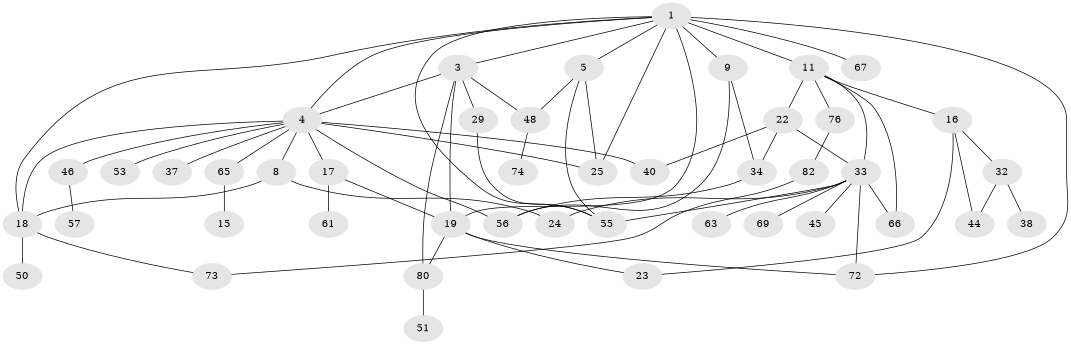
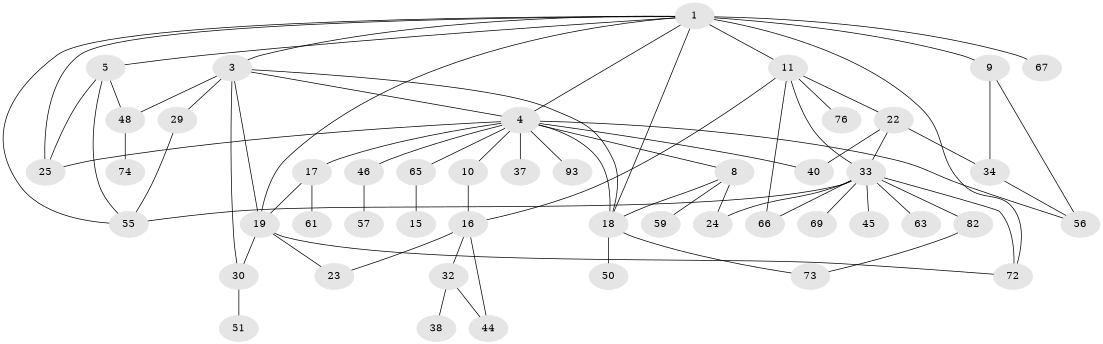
edge "3" -- "18": added
edge "76" -- "82": now "33" -- "82"
node "53": label "53" -> "93"
node "10": added
node "59": added
node "80": label "80" -> "30"
